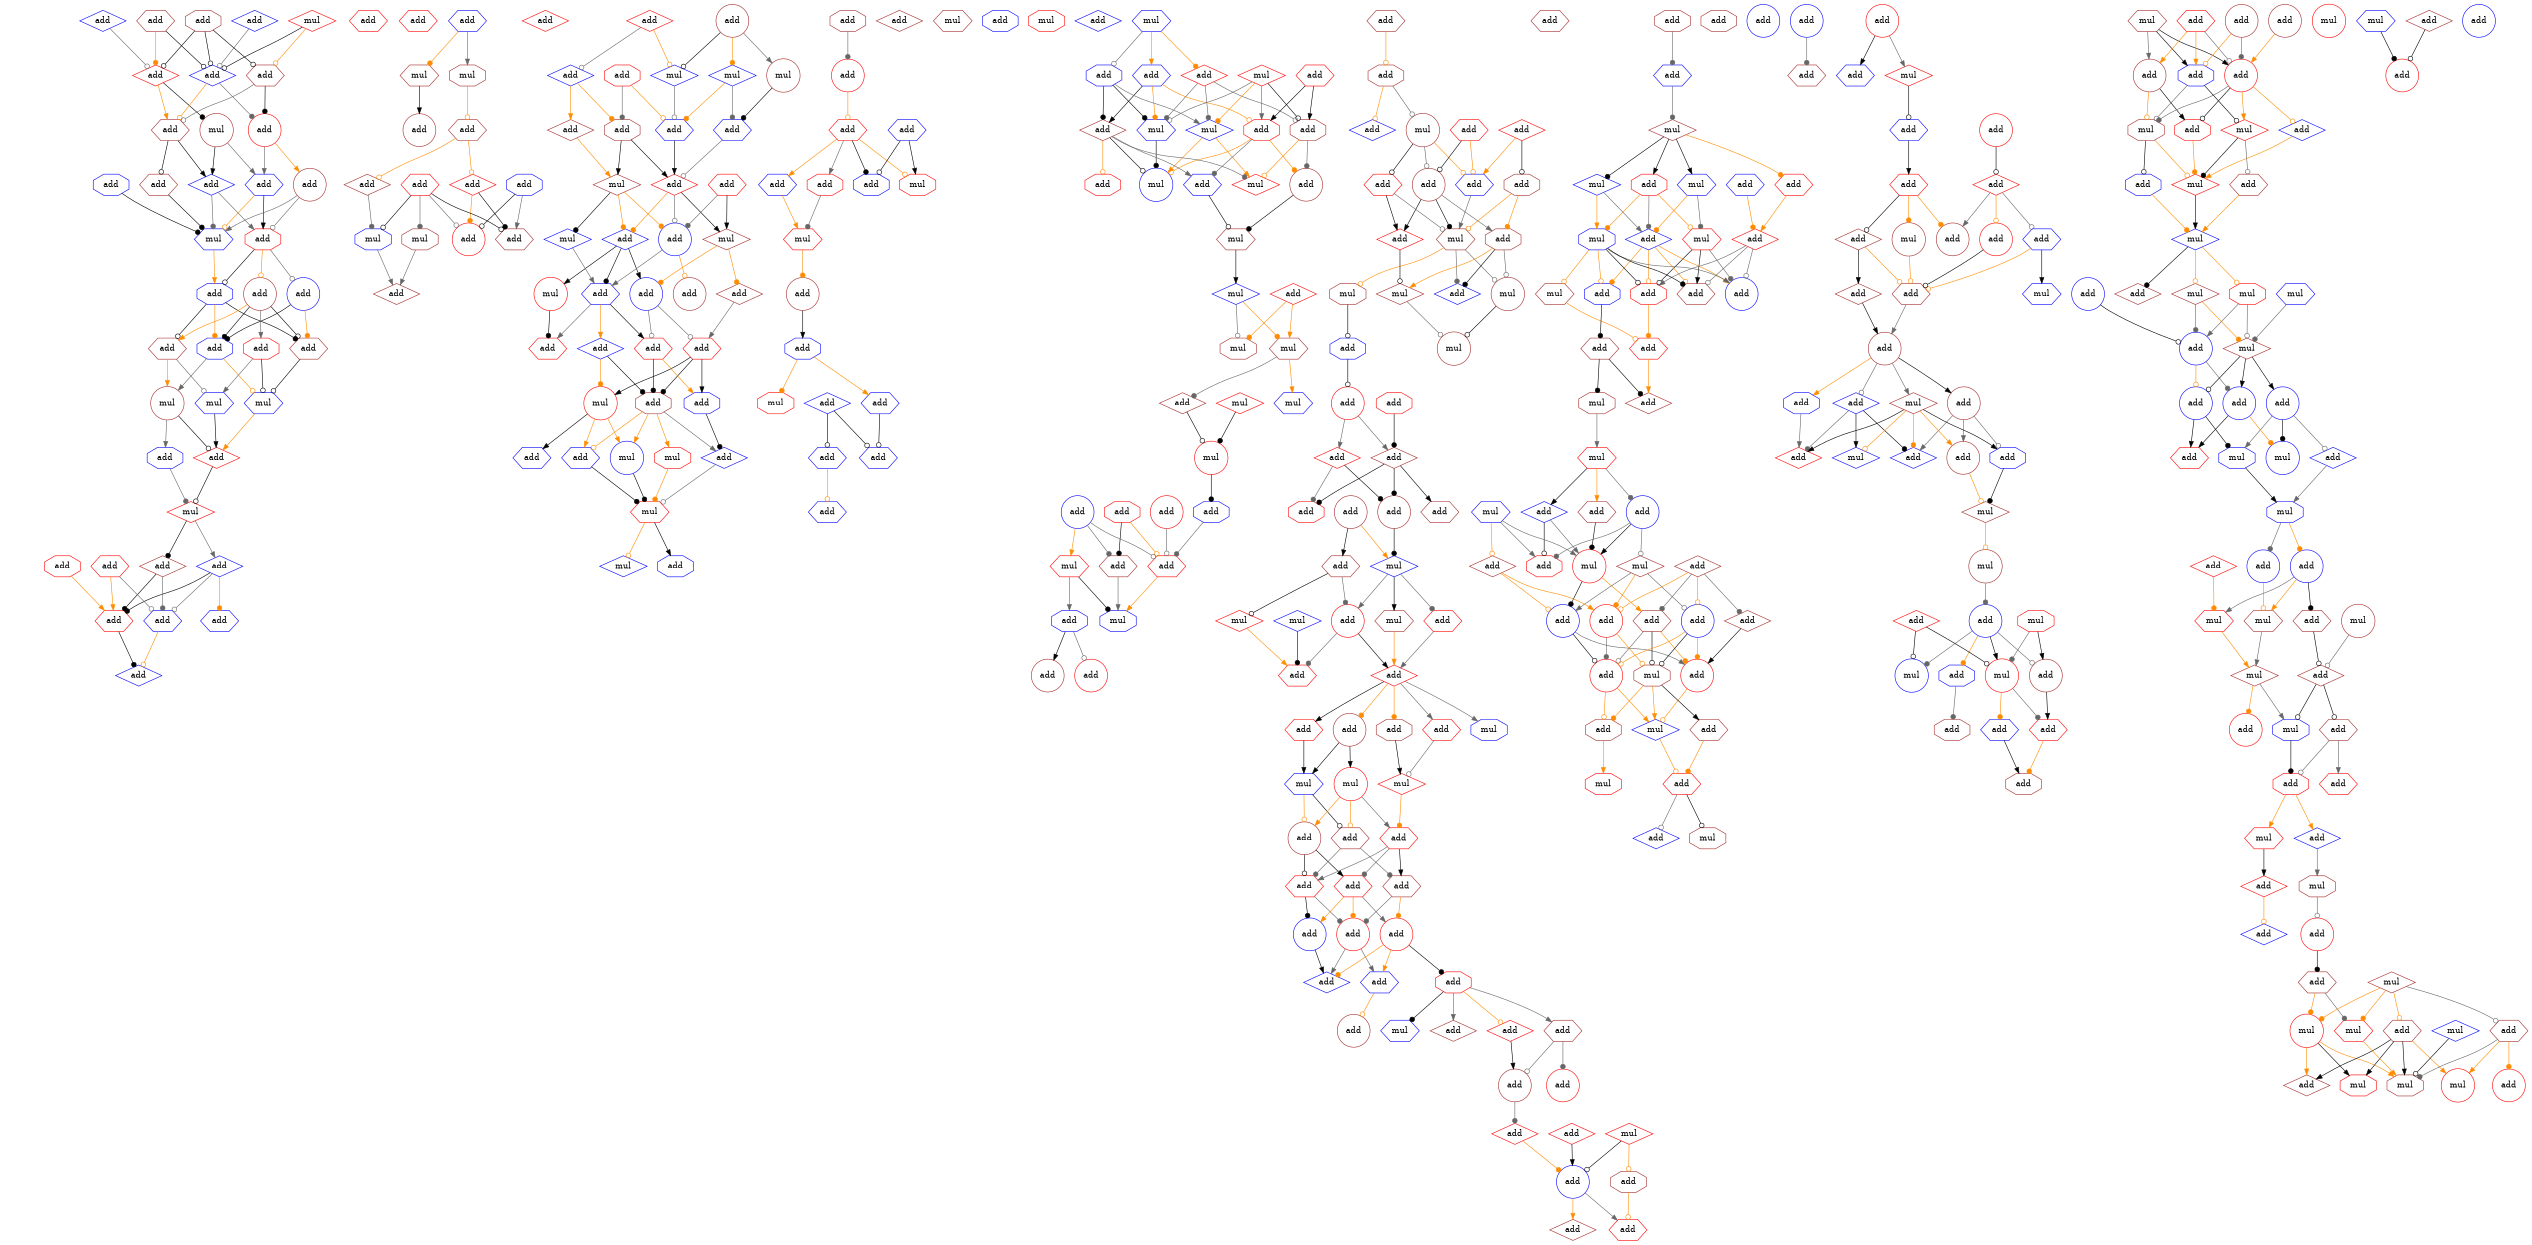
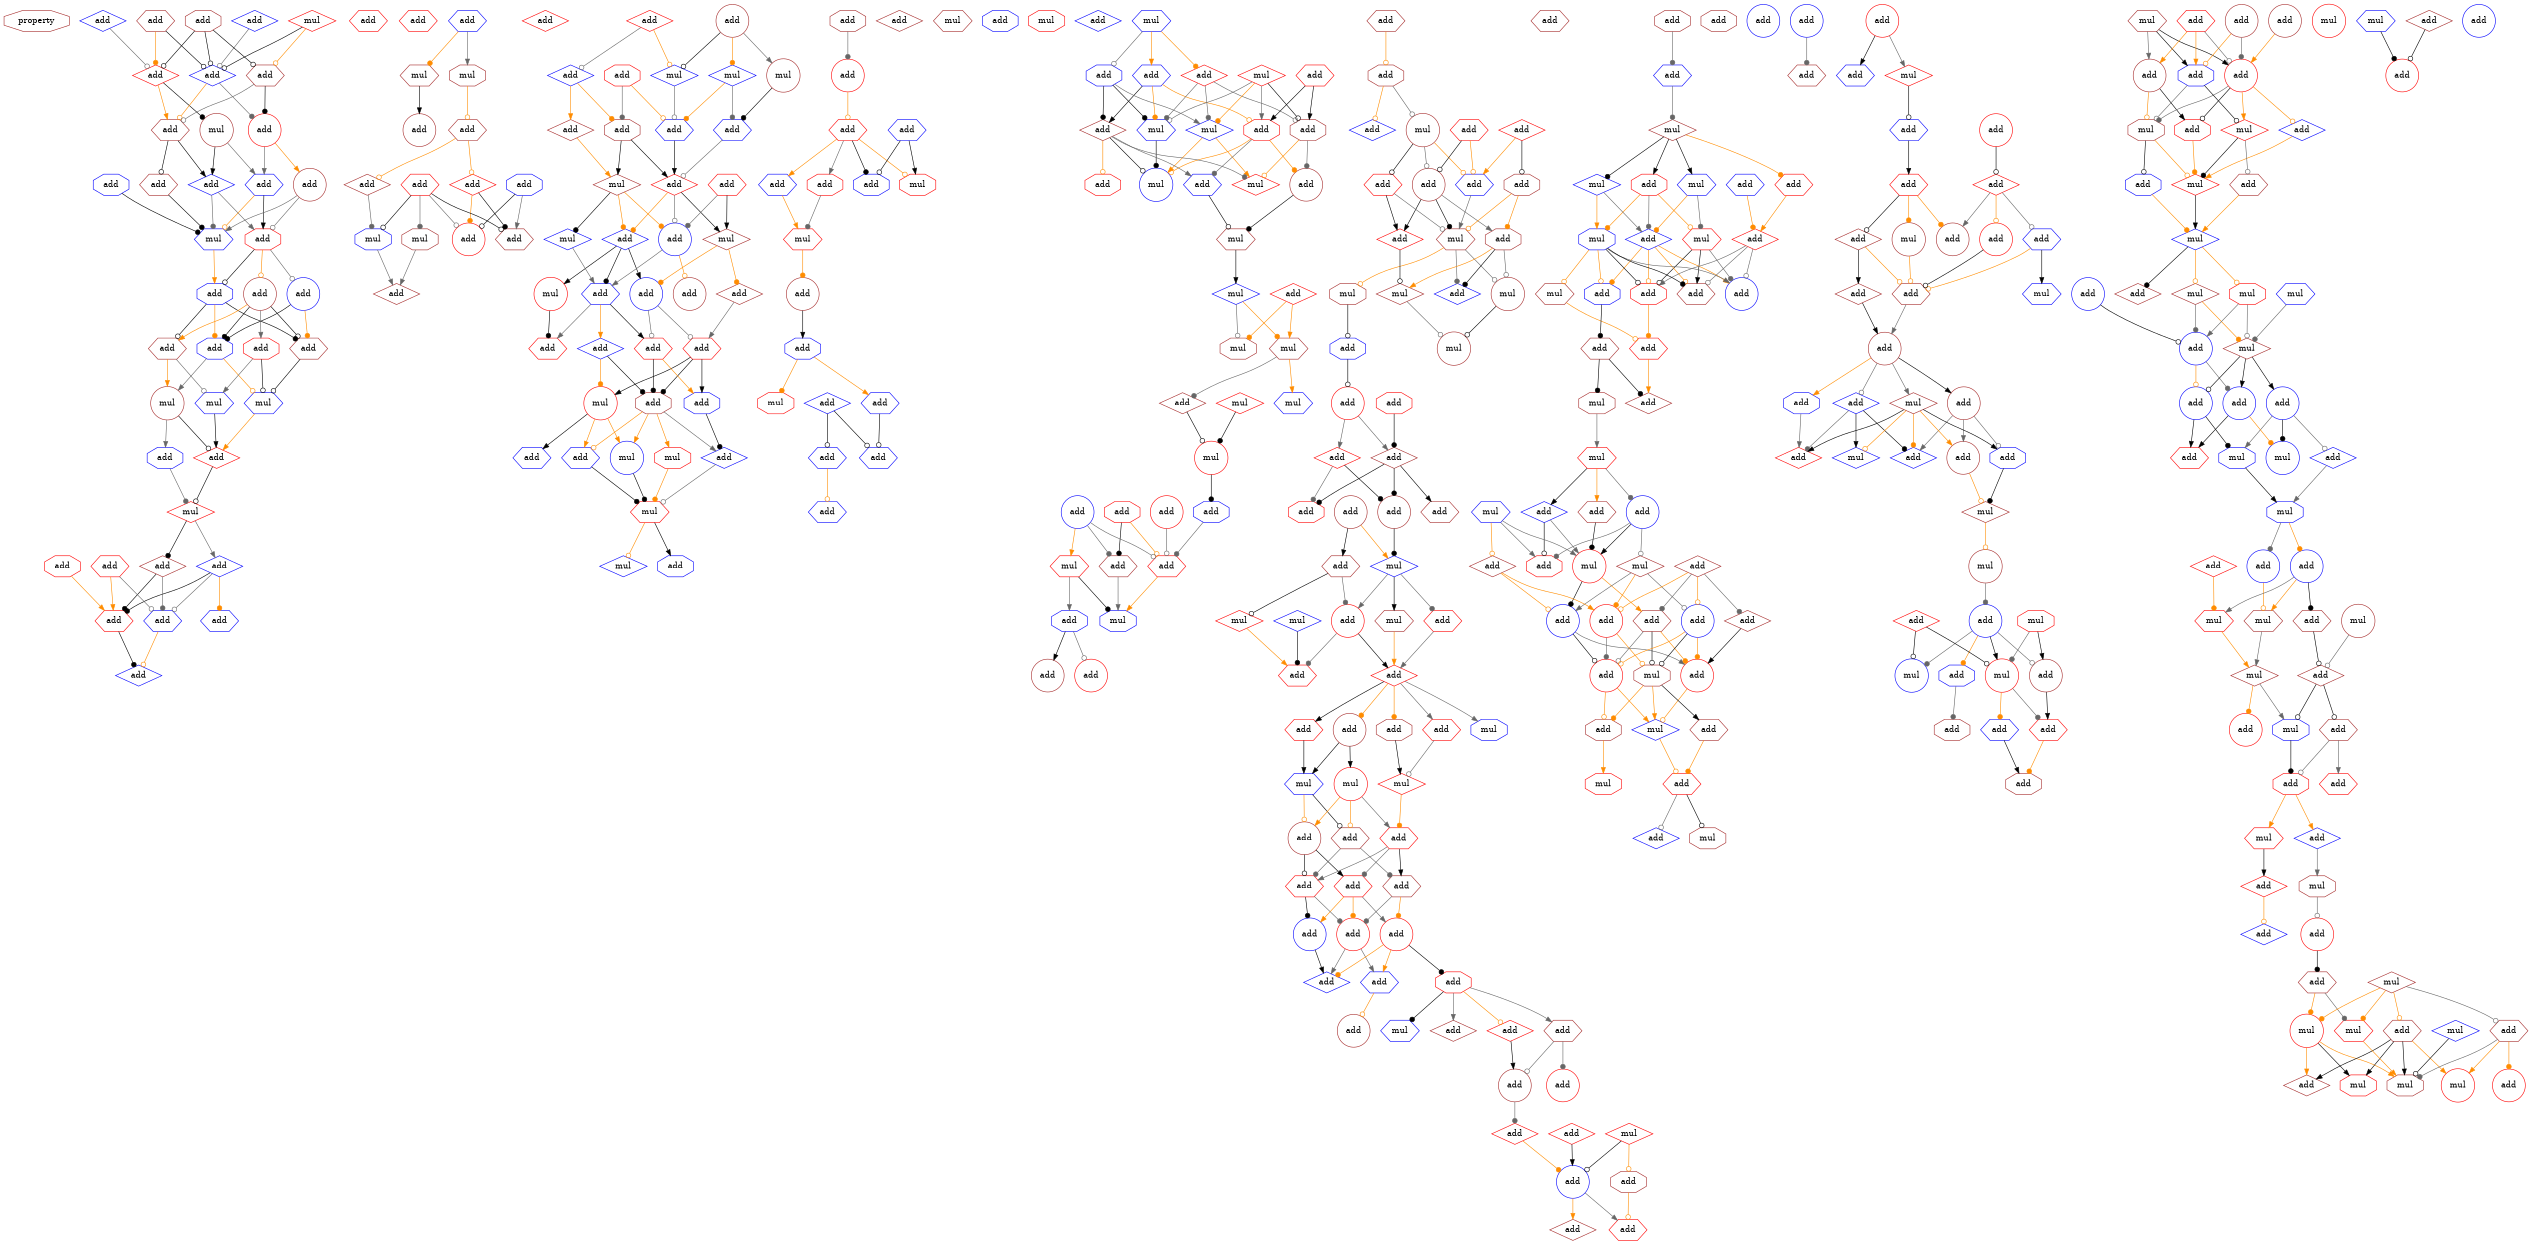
node "property": added
